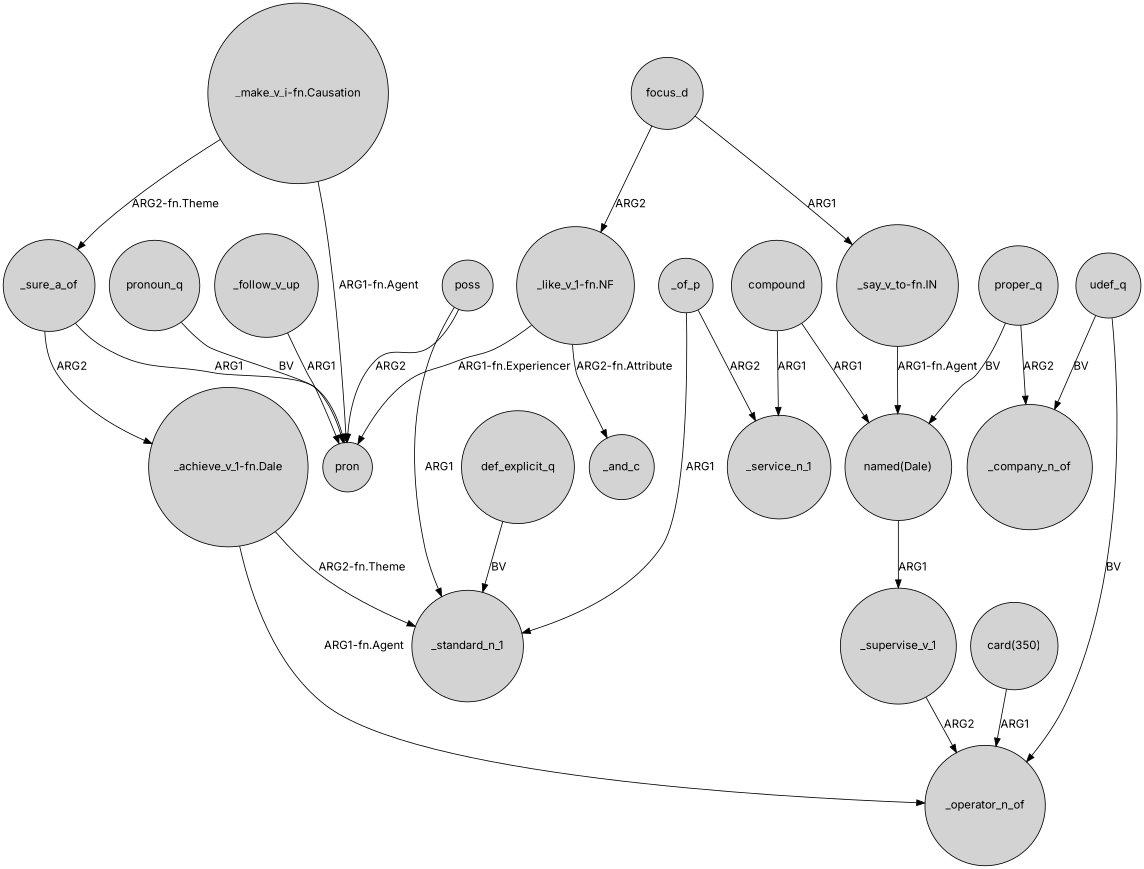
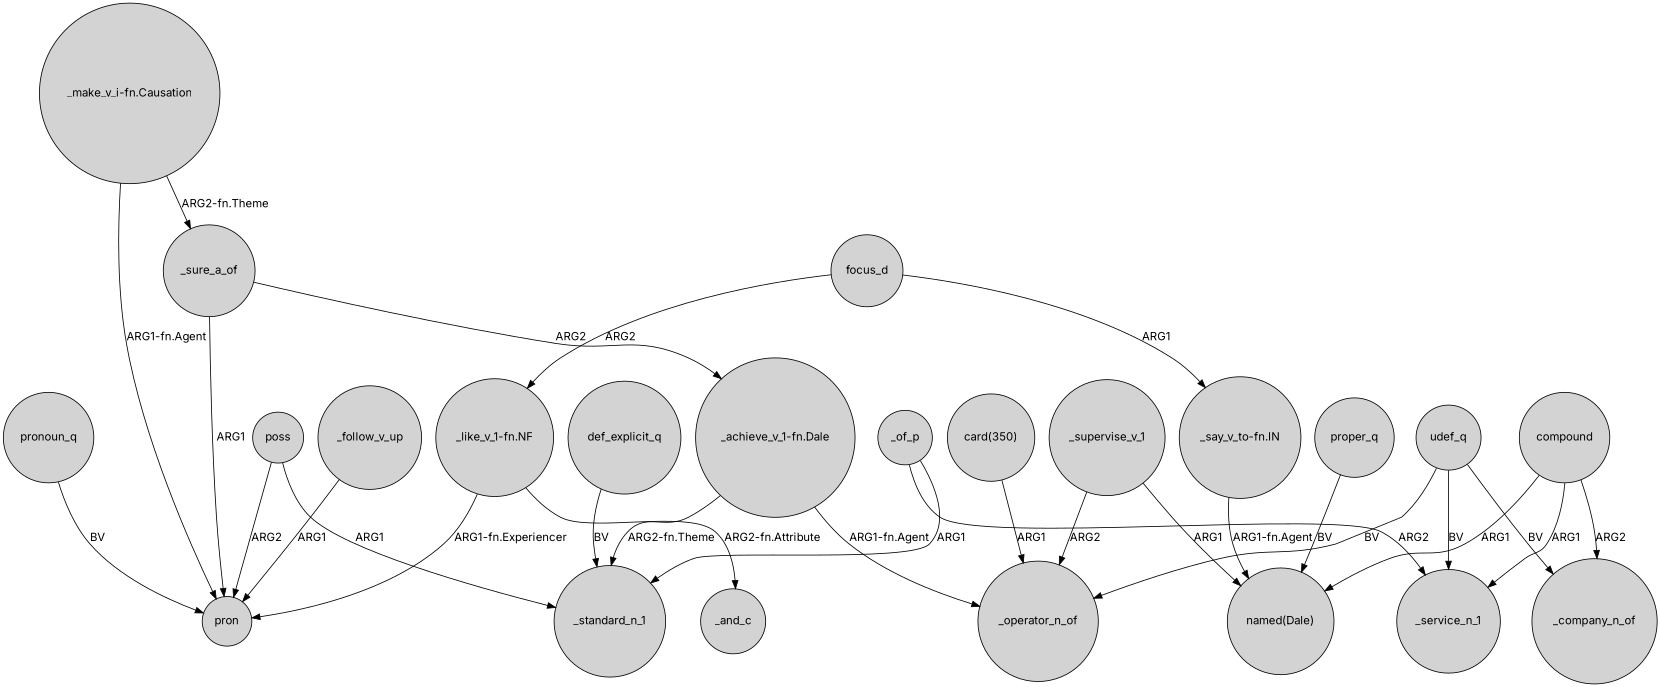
edge "proper_q" -> "_company_n_of": now "compound" -> "_company_n_of"
edge "udef_q" -> "_service_n_1": added, label "BV"
edge "named(Dale)" -> "_supervise_v_1": reversed
